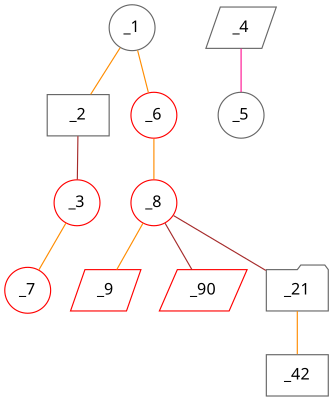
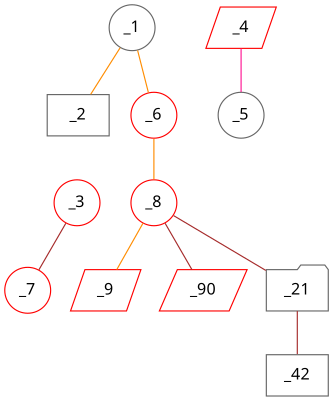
node "_4": color gray40 -> red
edge "_2" -- "_3": removed
edge "_3" -- "_7": color darkorange -> brown
edge "_21" -- "_42": color darkorange -> brown
